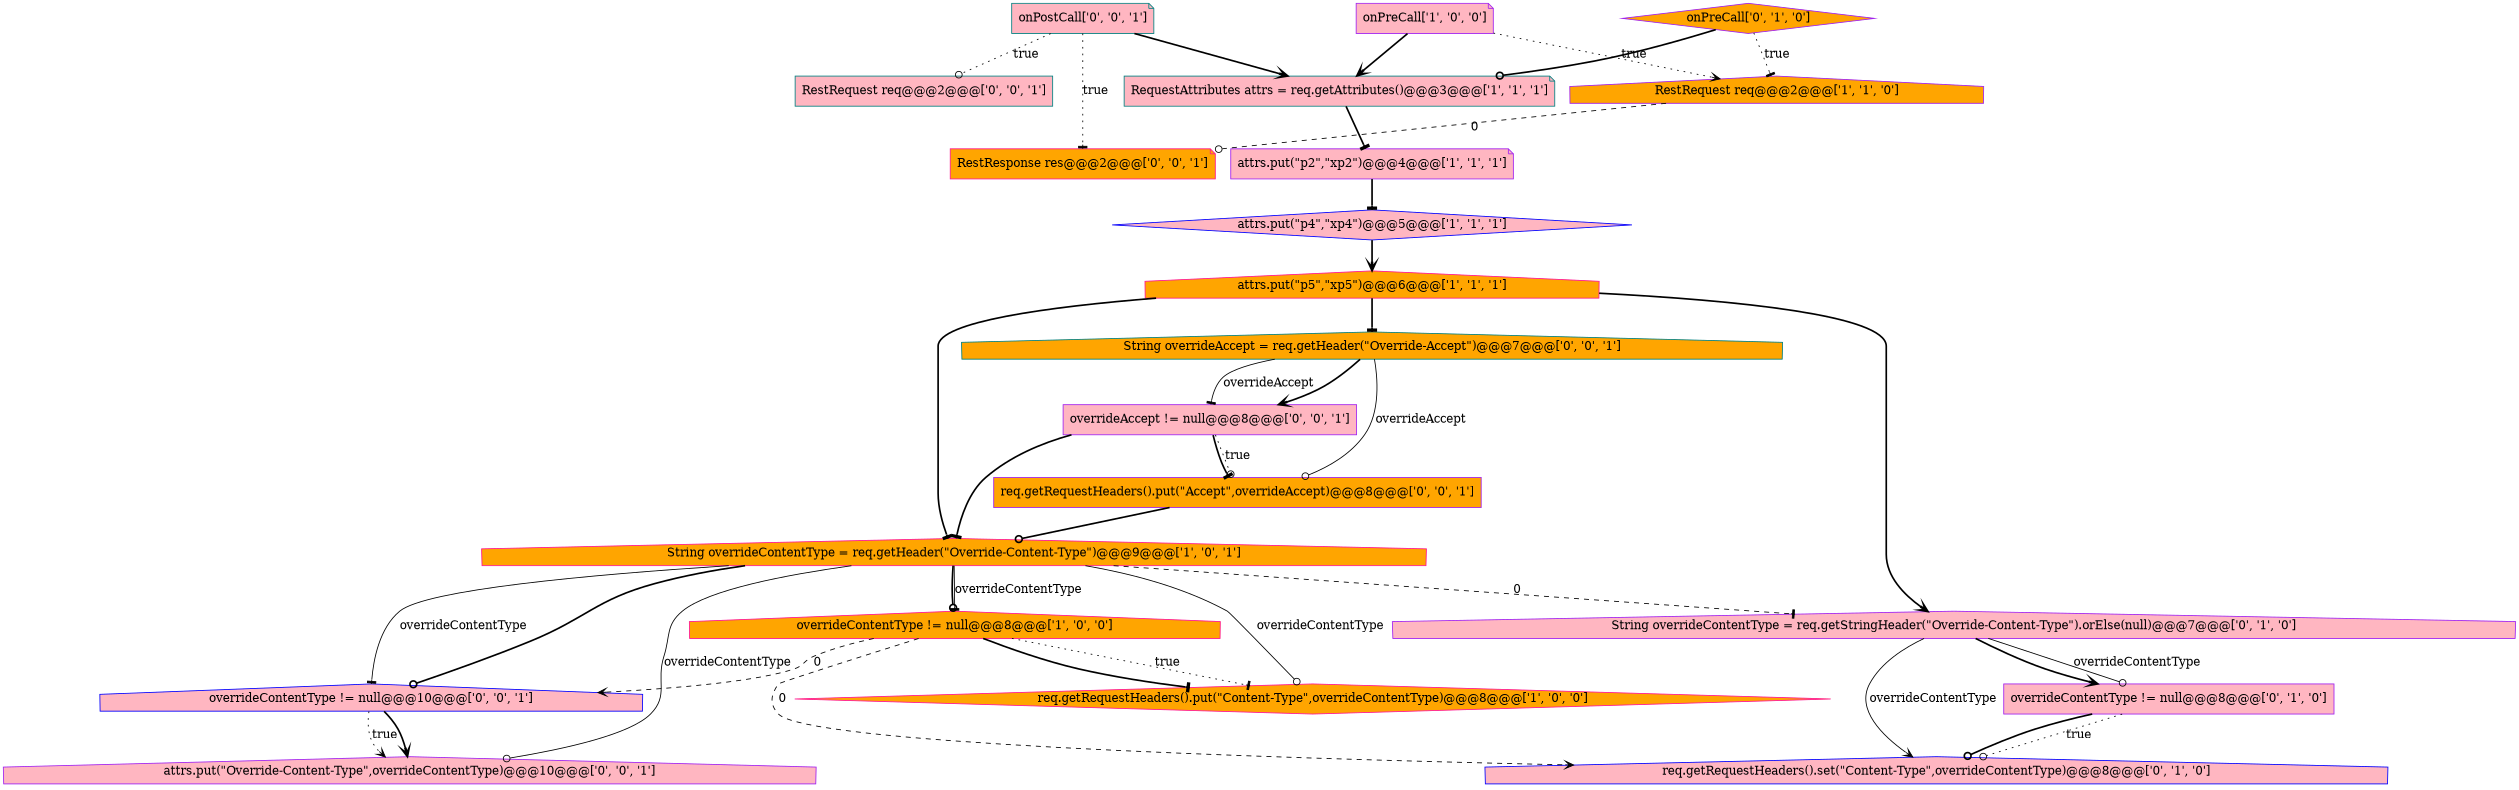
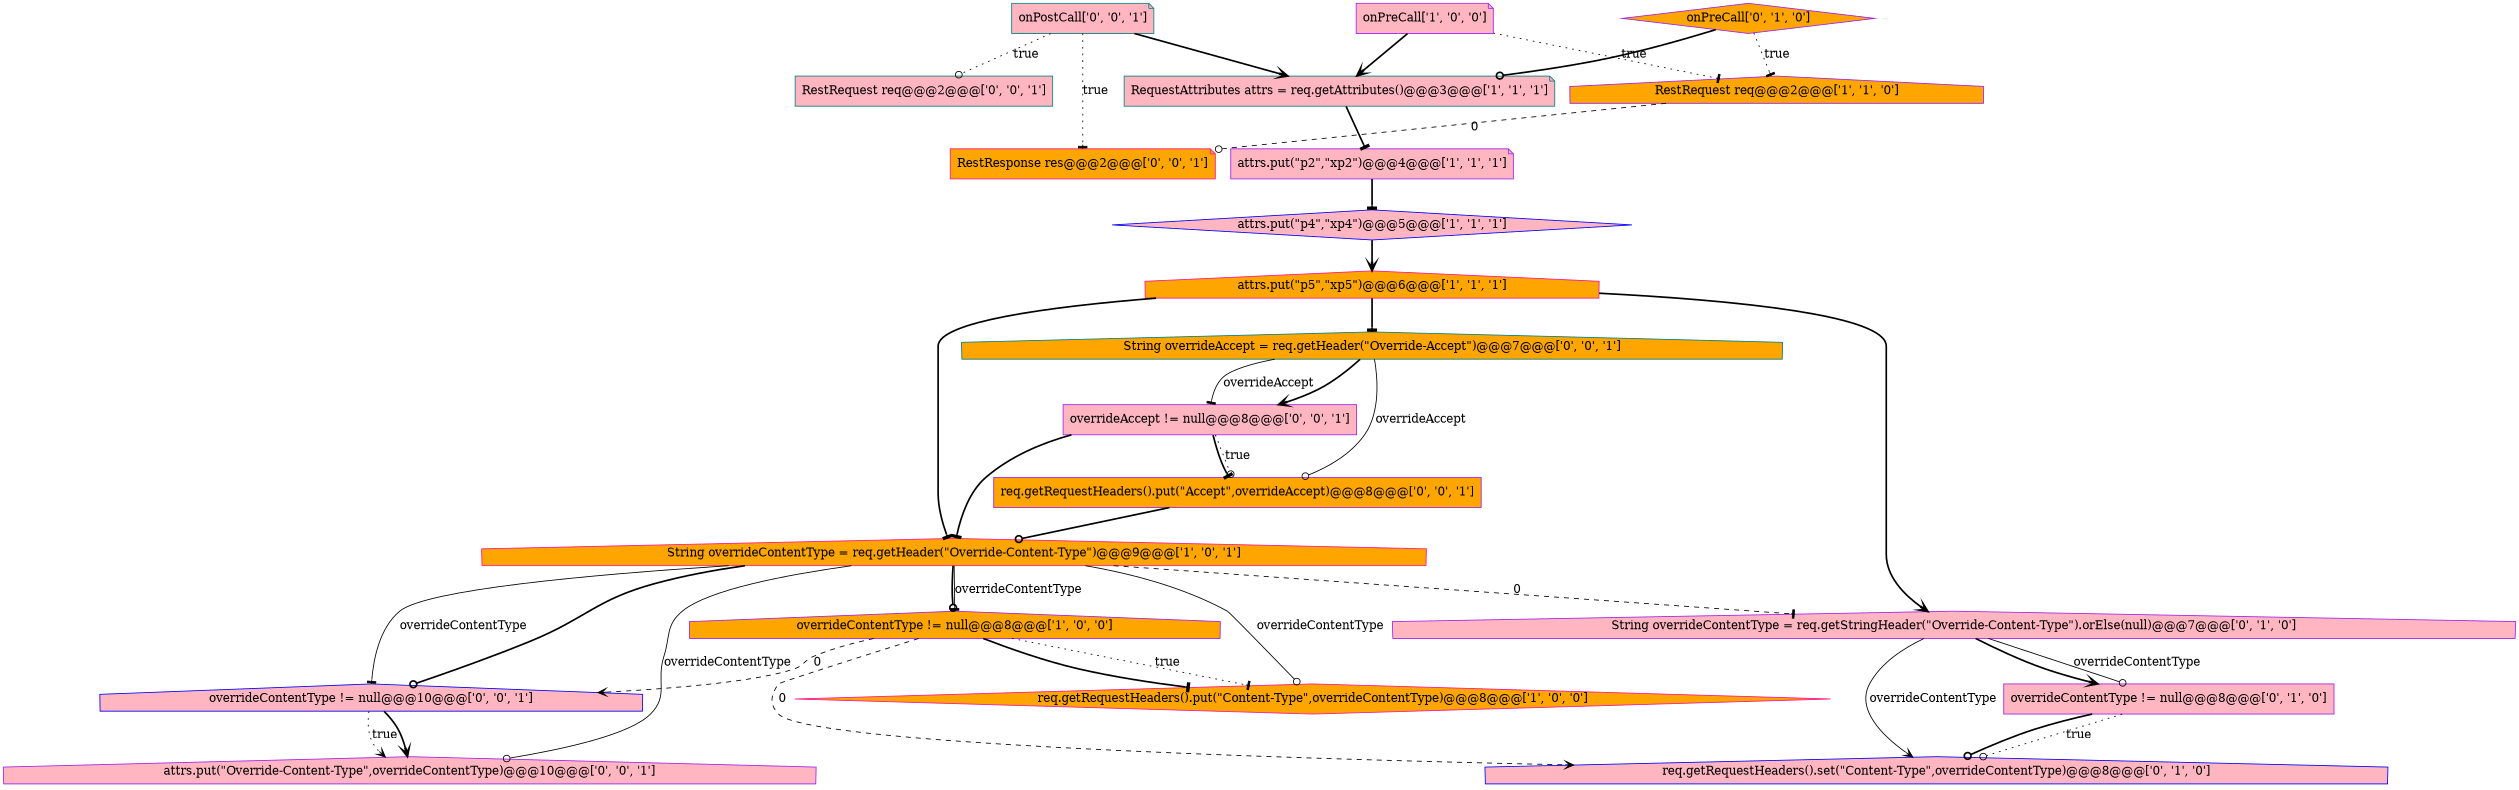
edge "onPreCall['1', '0', '0']" -> "RestRequest req@@@2@@@['1', '1', '0']": arrowhead vee -> tee
node "overrideContentType != null@@@8@@@['1', '0', '0']": color deeppink -> purple
